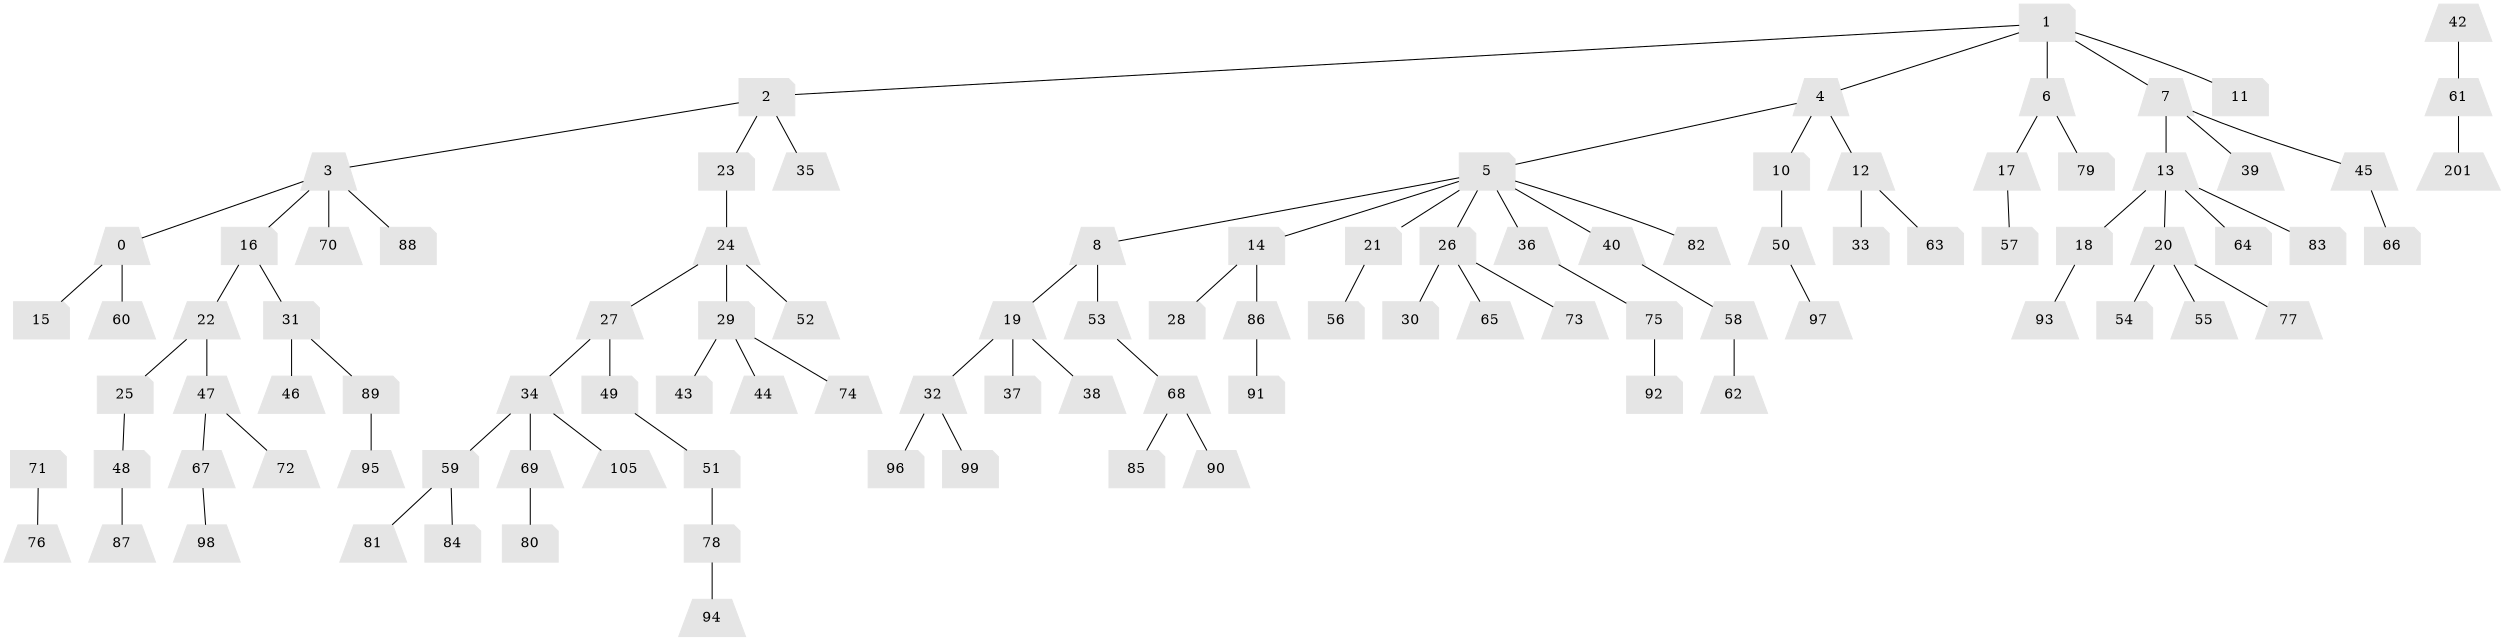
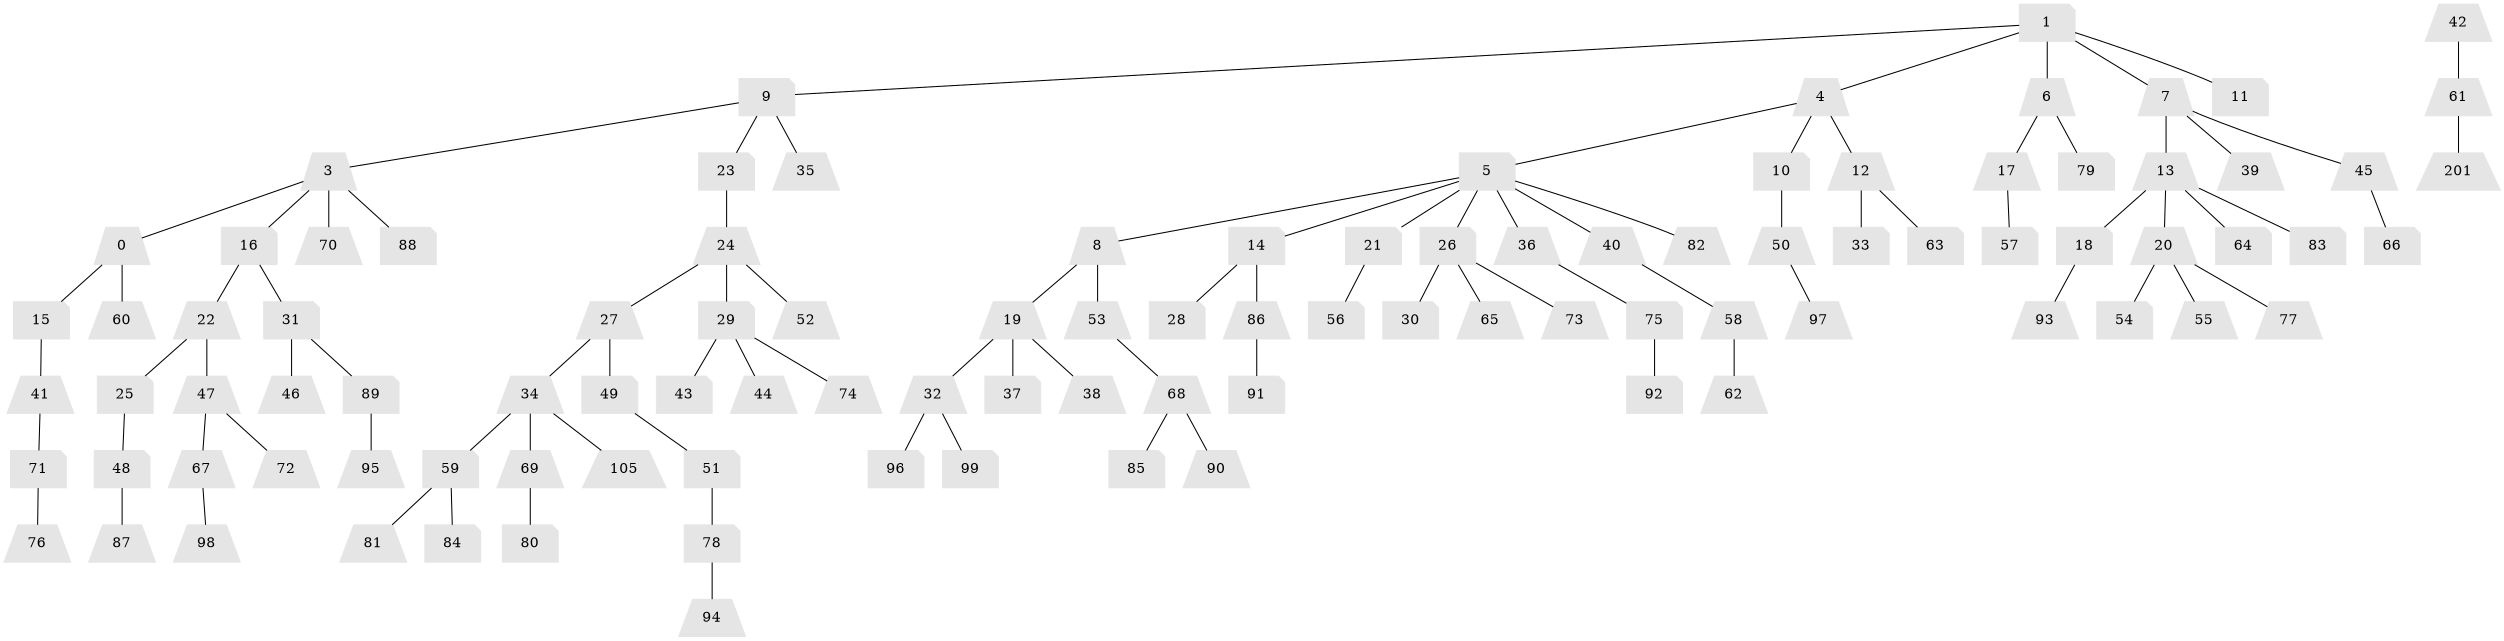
node "2": label "2" -> "9"
node "41": added
